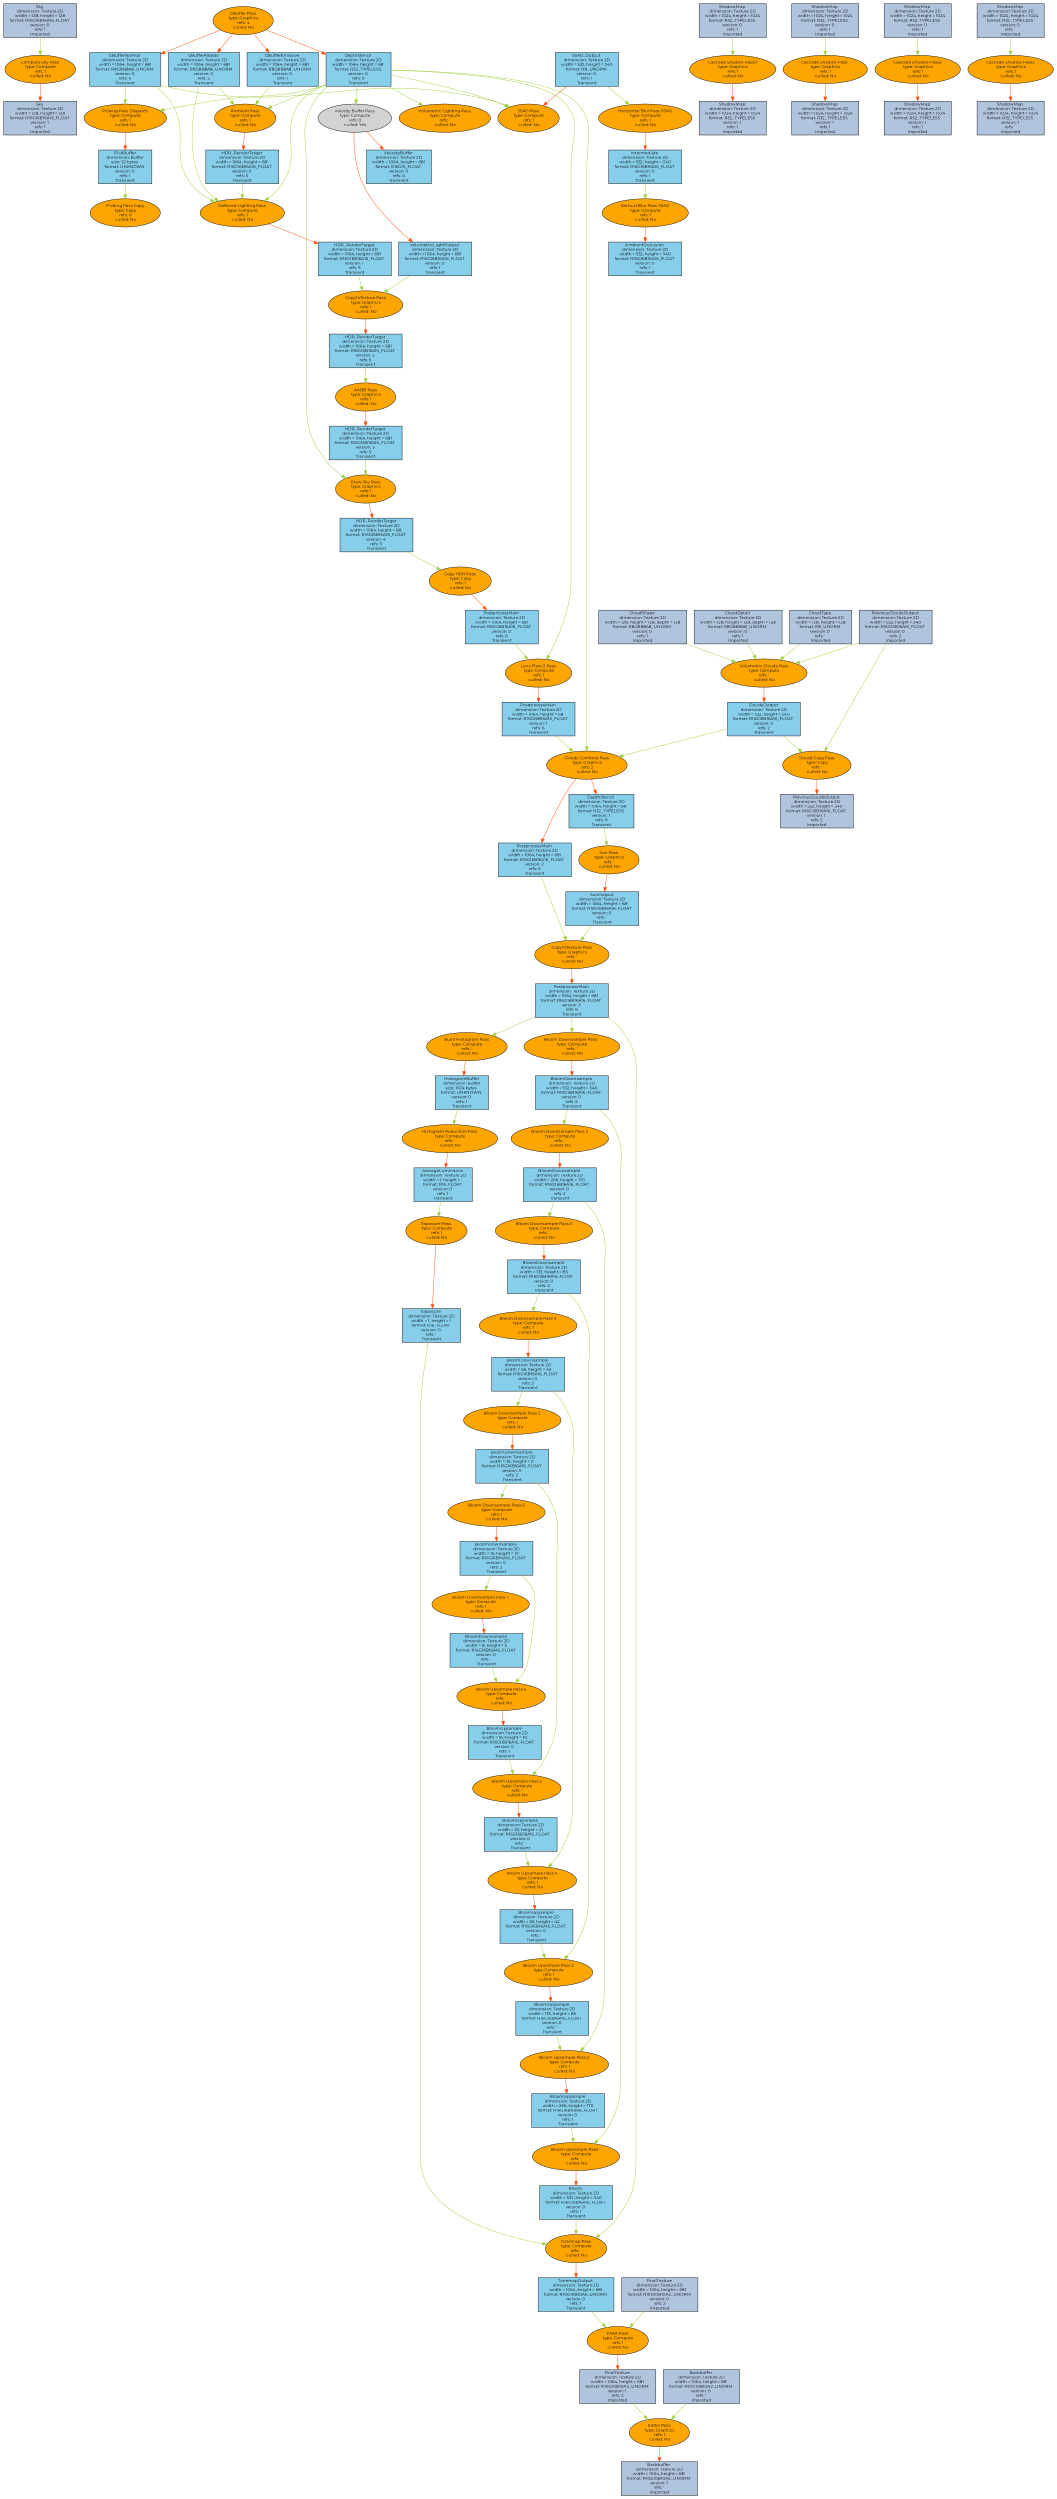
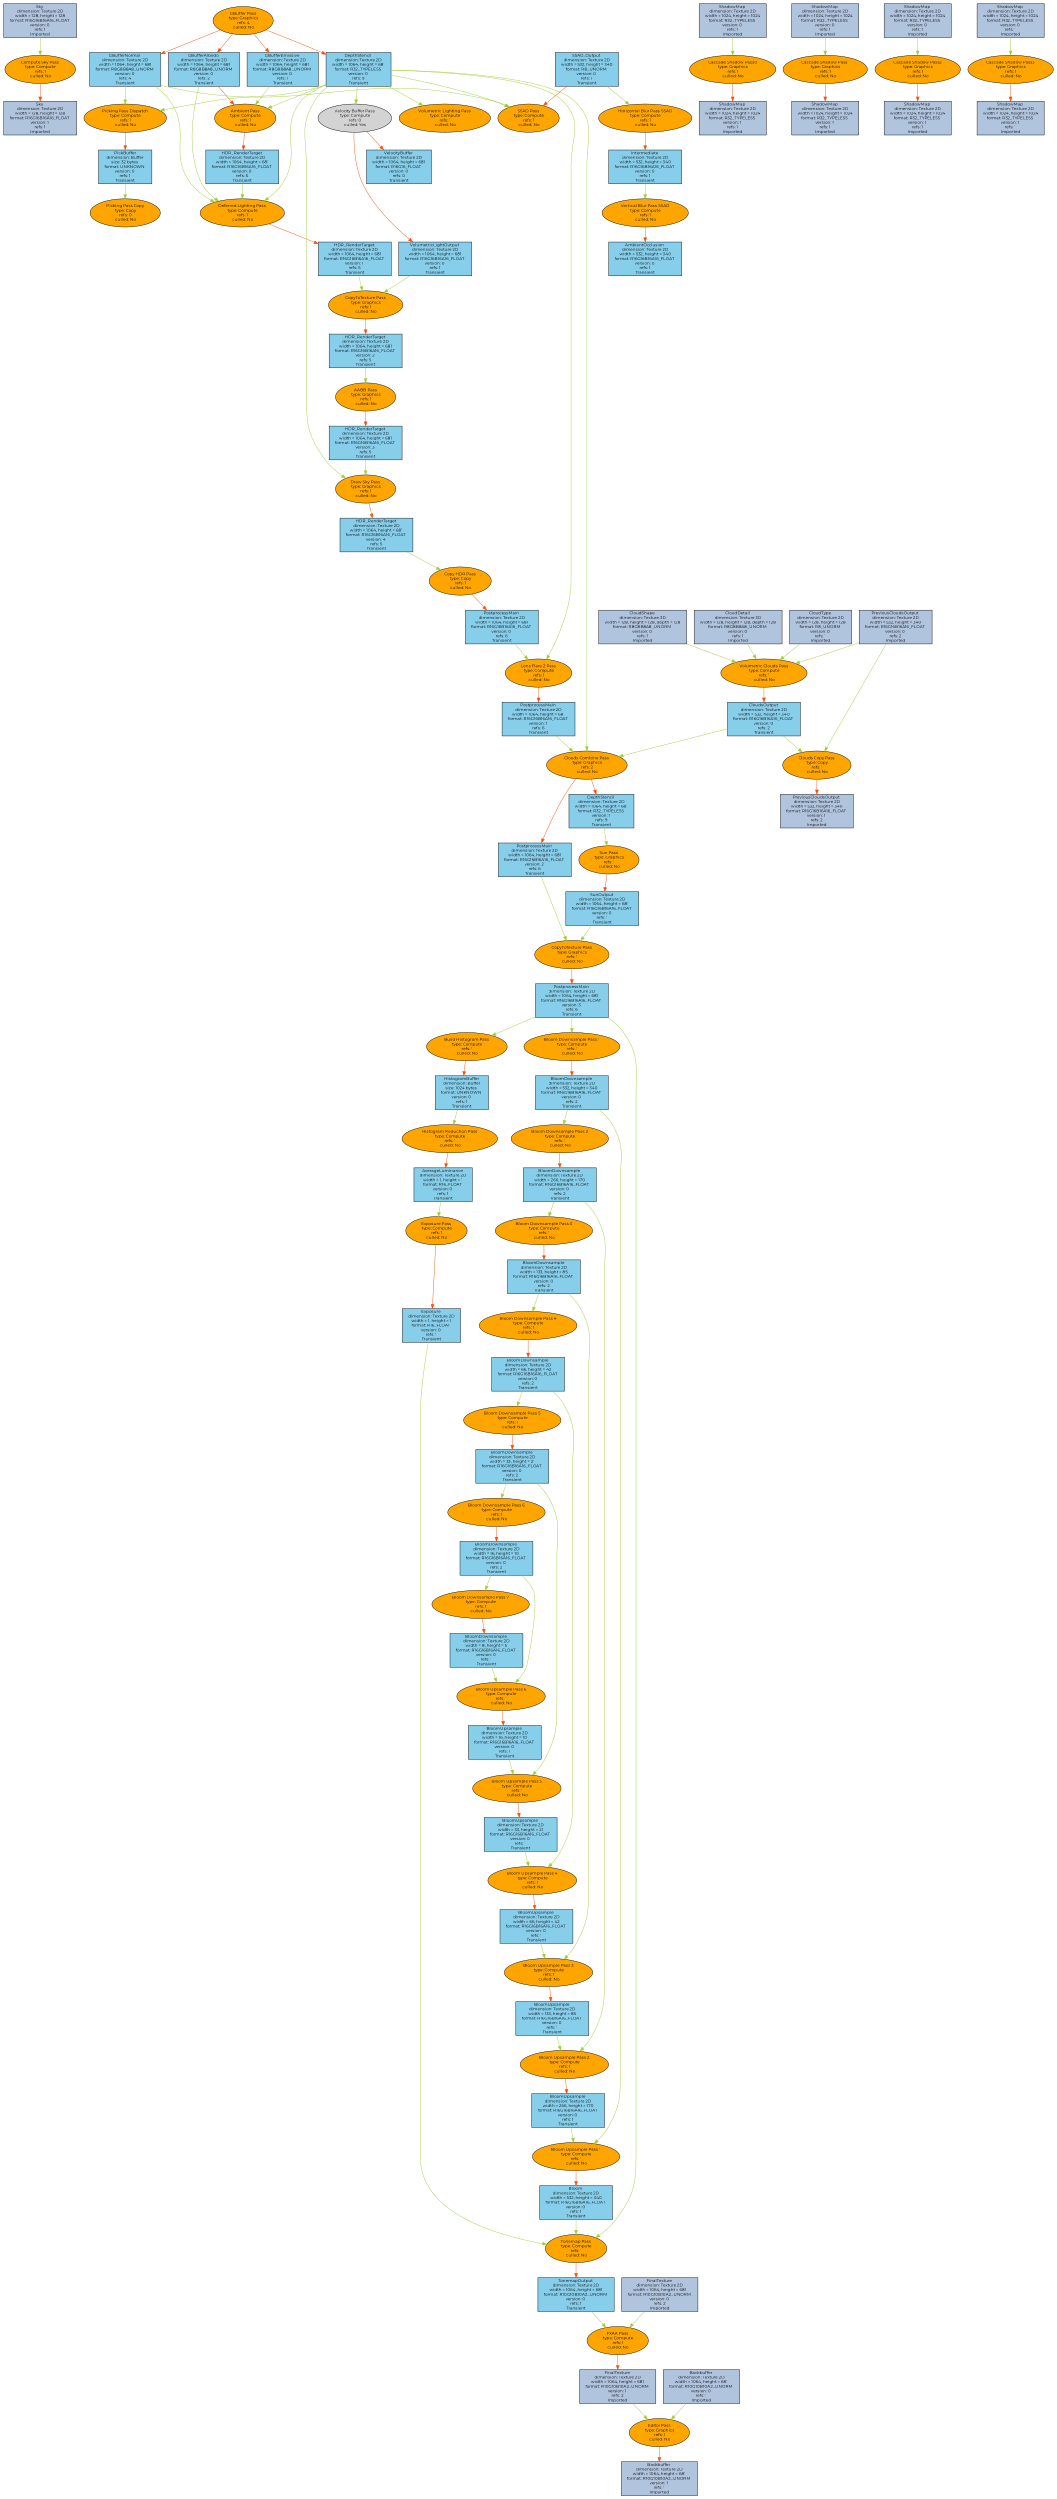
edge "GBufferAlbedo" -> "Ambient Pass": color olivedrab3 -> orangered
node "TonemapOutput": text "format: R10G10B10A6_UNORM" -> "format: R10G10B10A2_UNORM"
